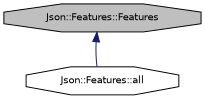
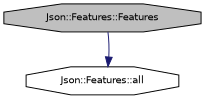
edge "Json::Features::all" -> "Json::Features::Features": reversed
